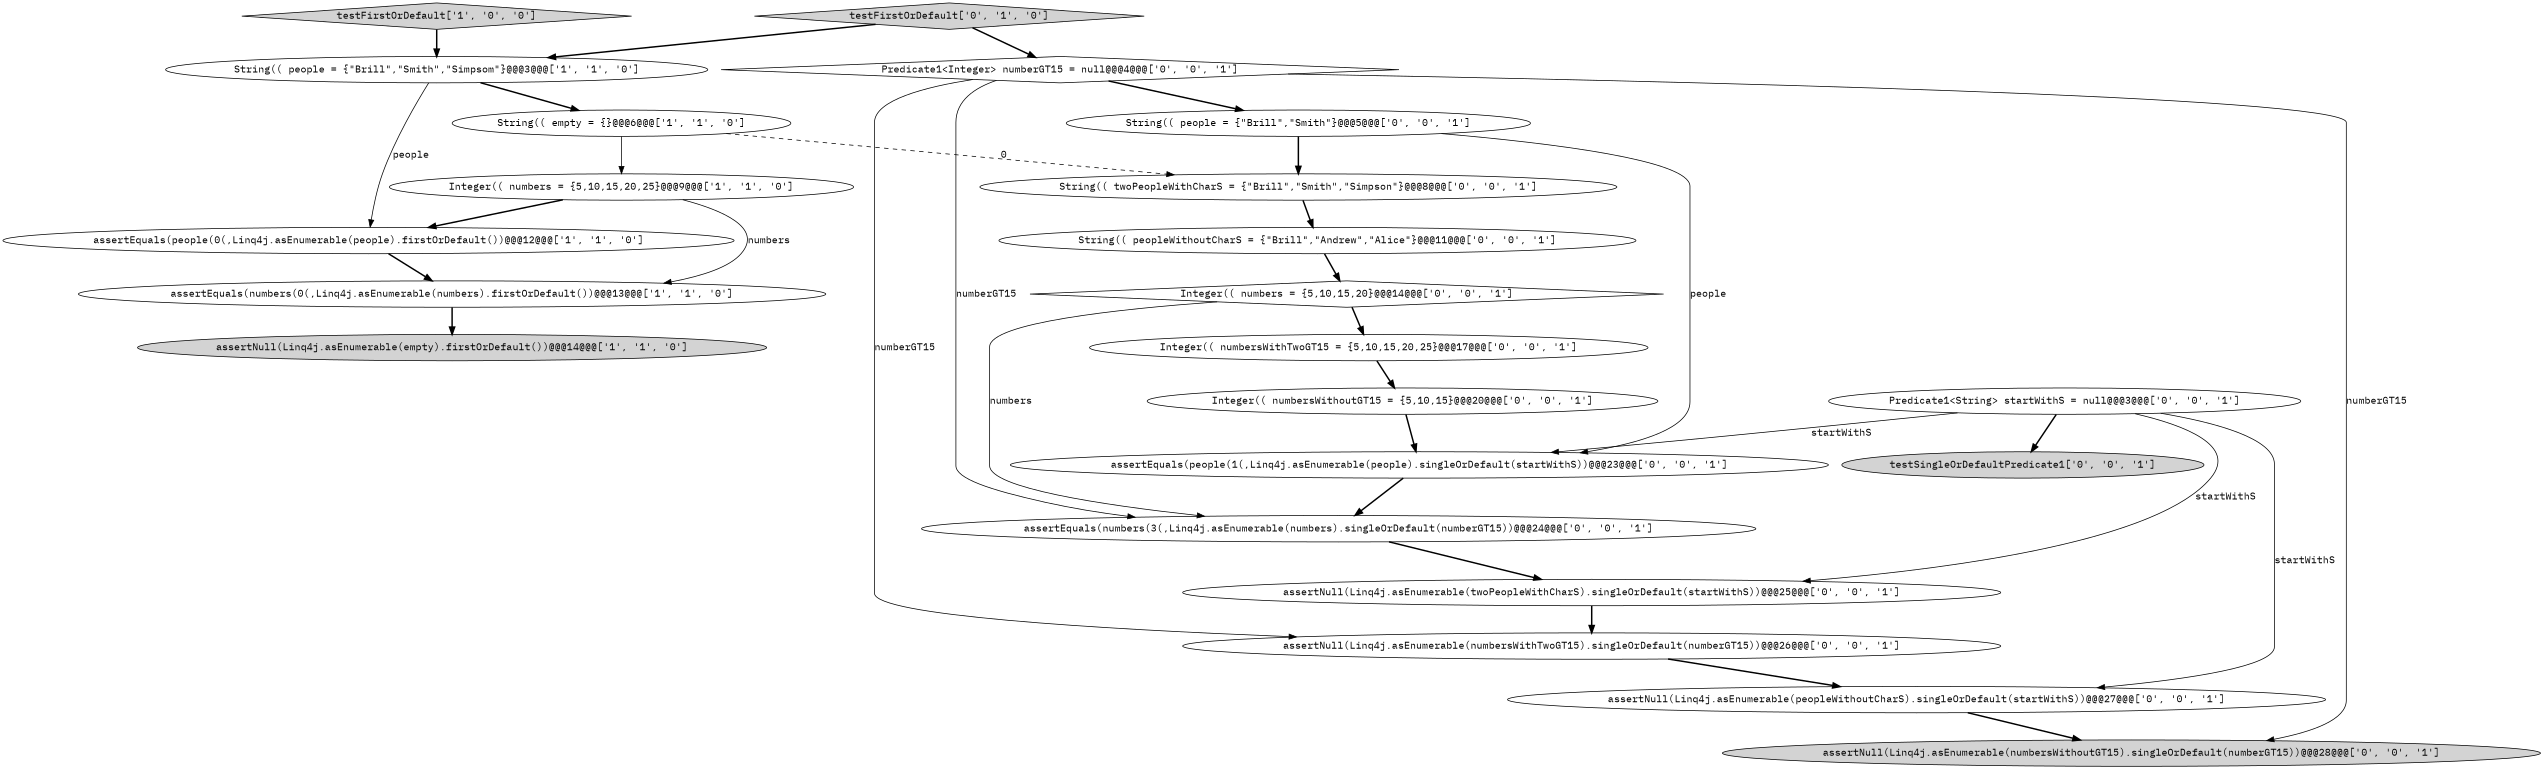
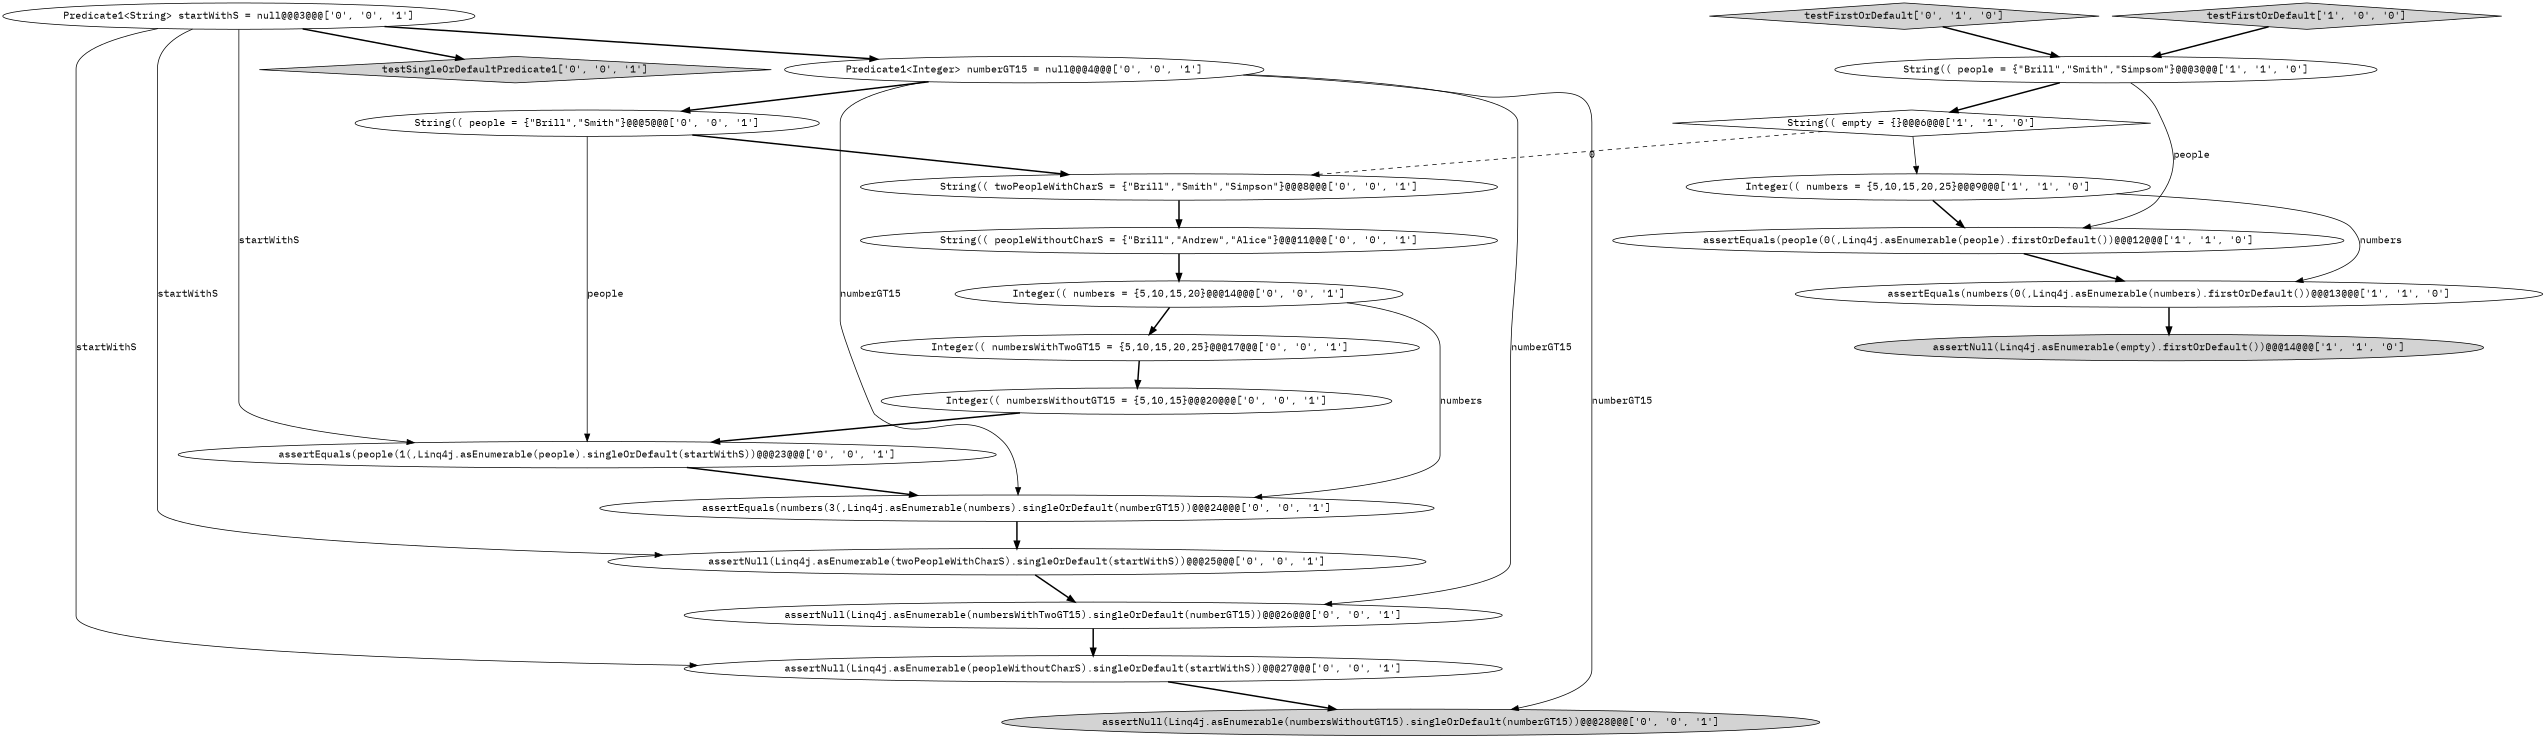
edge "testFirstOrDefault['0', '1', '0']" -> "Predicate1<Integer> numberGT15 = null@@@4@@@['0', '0', '1']": now "Predicate1<String> startWithS = null@@@3@@@['0', '0', '1']" -> "Predicate1<Integer> numberGT15 = null@@@4@@@['0', '0', '1']"
node "Predicate1<Integer> numberGT15 = null@@@4@@@['0', '0', '1']": shape diamond -> ellipse
node "String(( empty = {}@@@6@@@['1', '1', '0']": shape ellipse -> diamond
node "Integer(( numbers = {5,10,15,20}@@@14@@@['0', '0', '1']": shape diamond -> ellipse
node "testSingleOrDefaultPredicate1['0', '0', '1']": shape ellipse -> diamond
